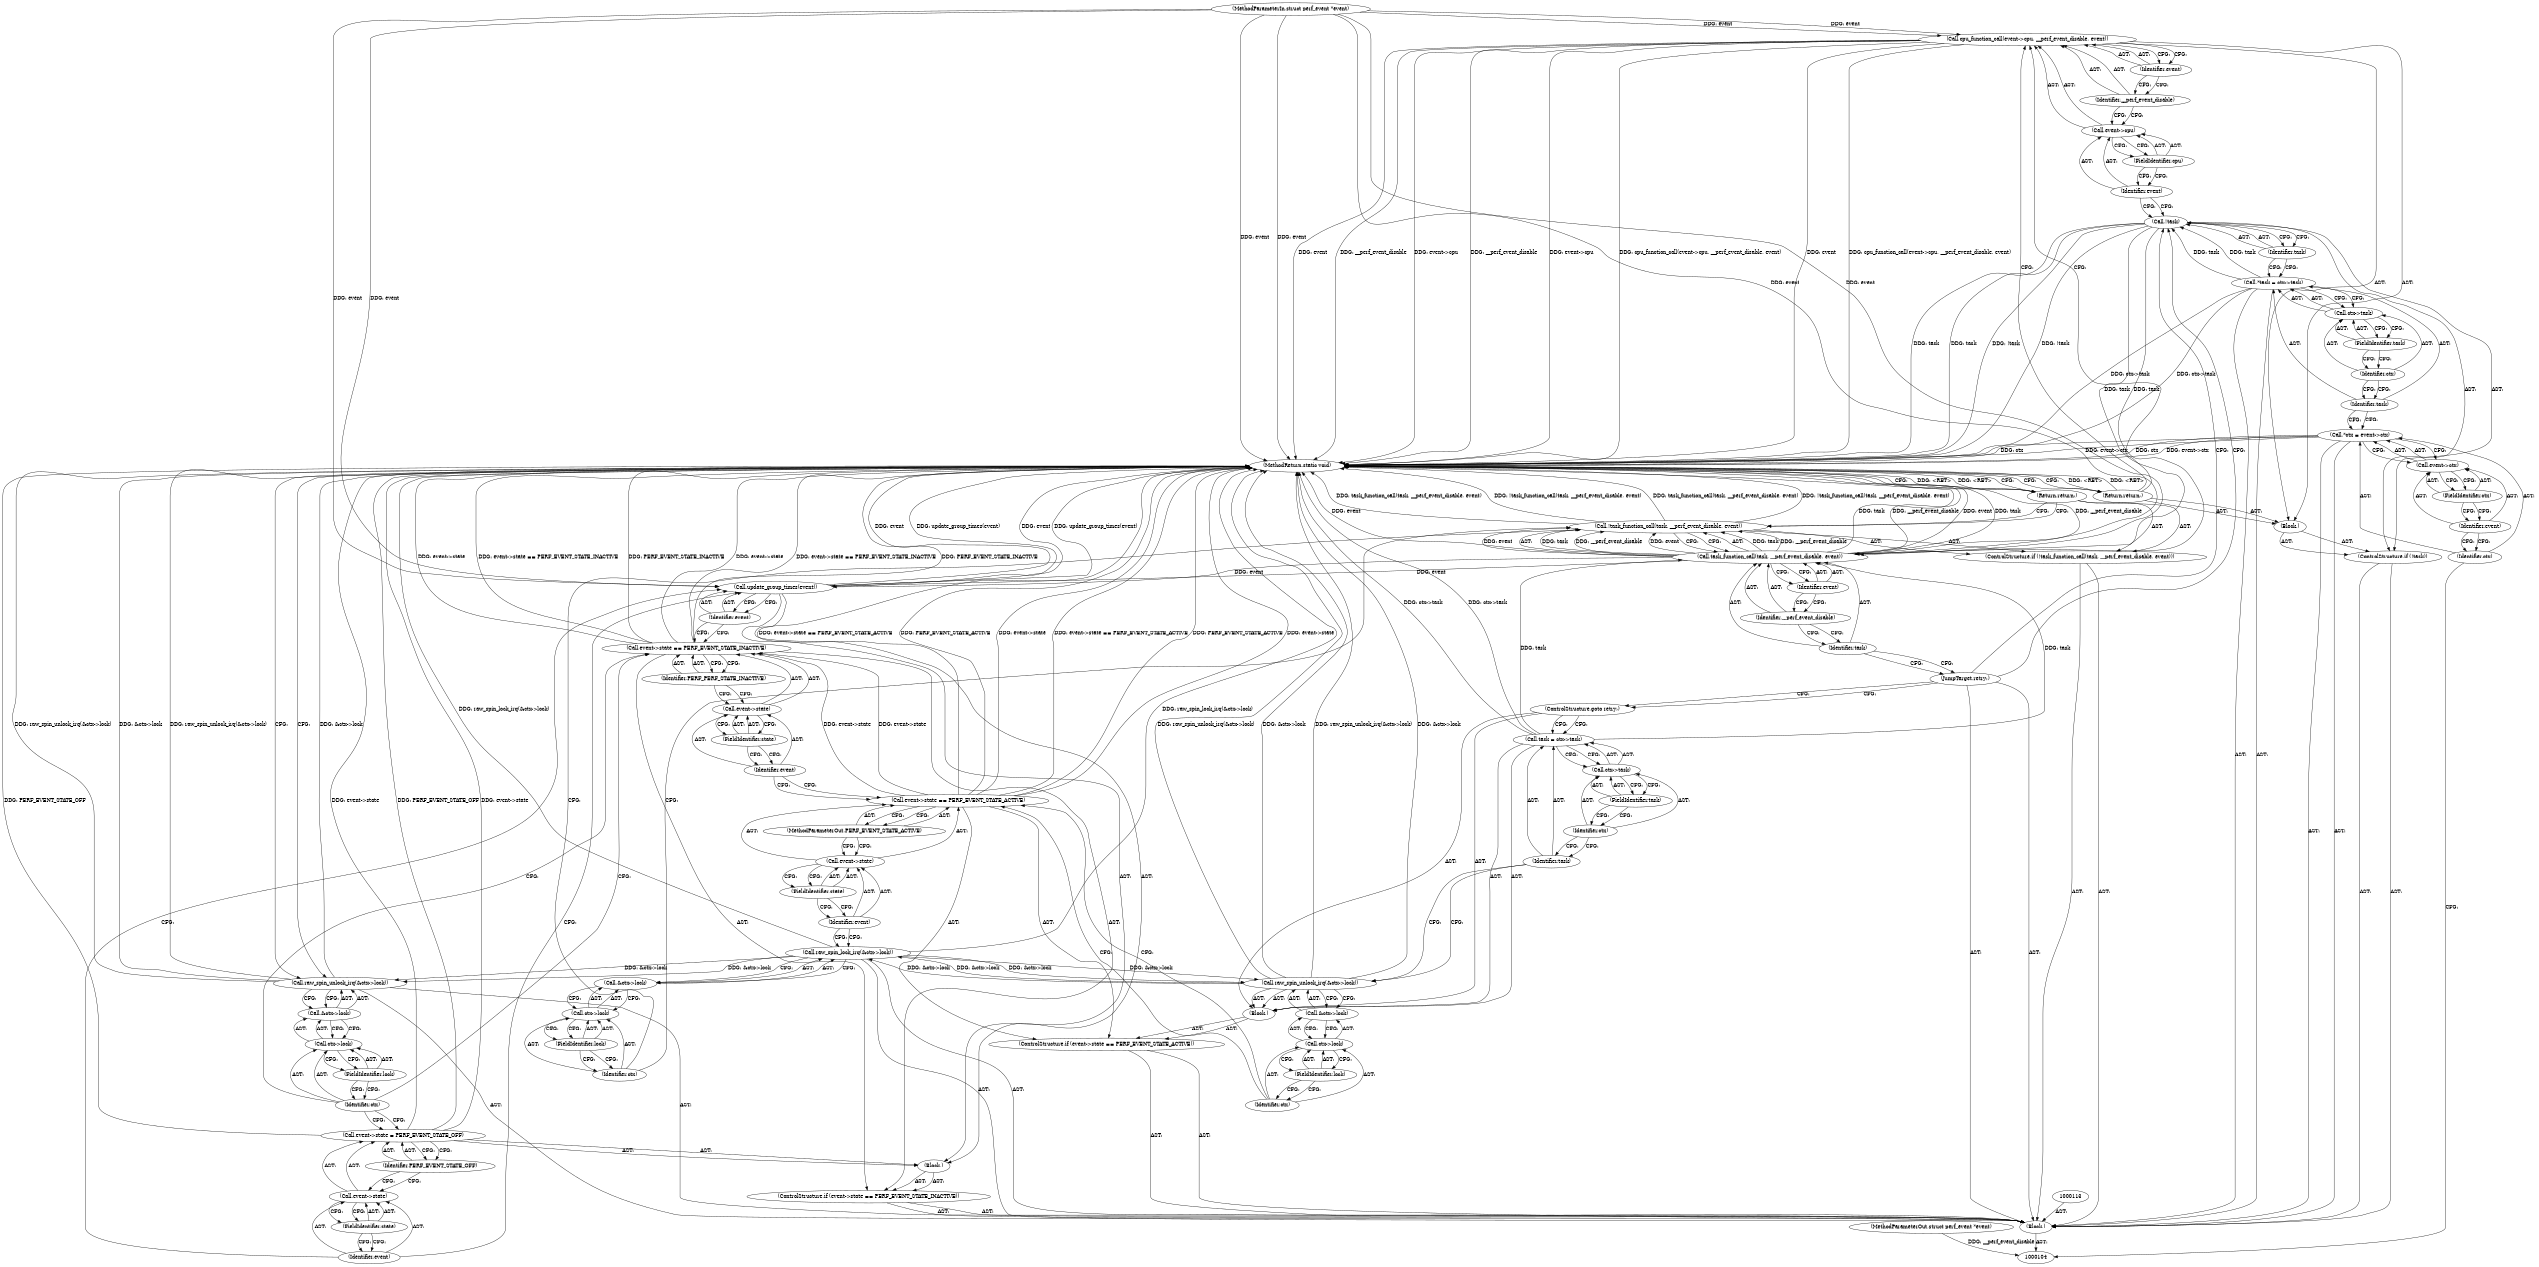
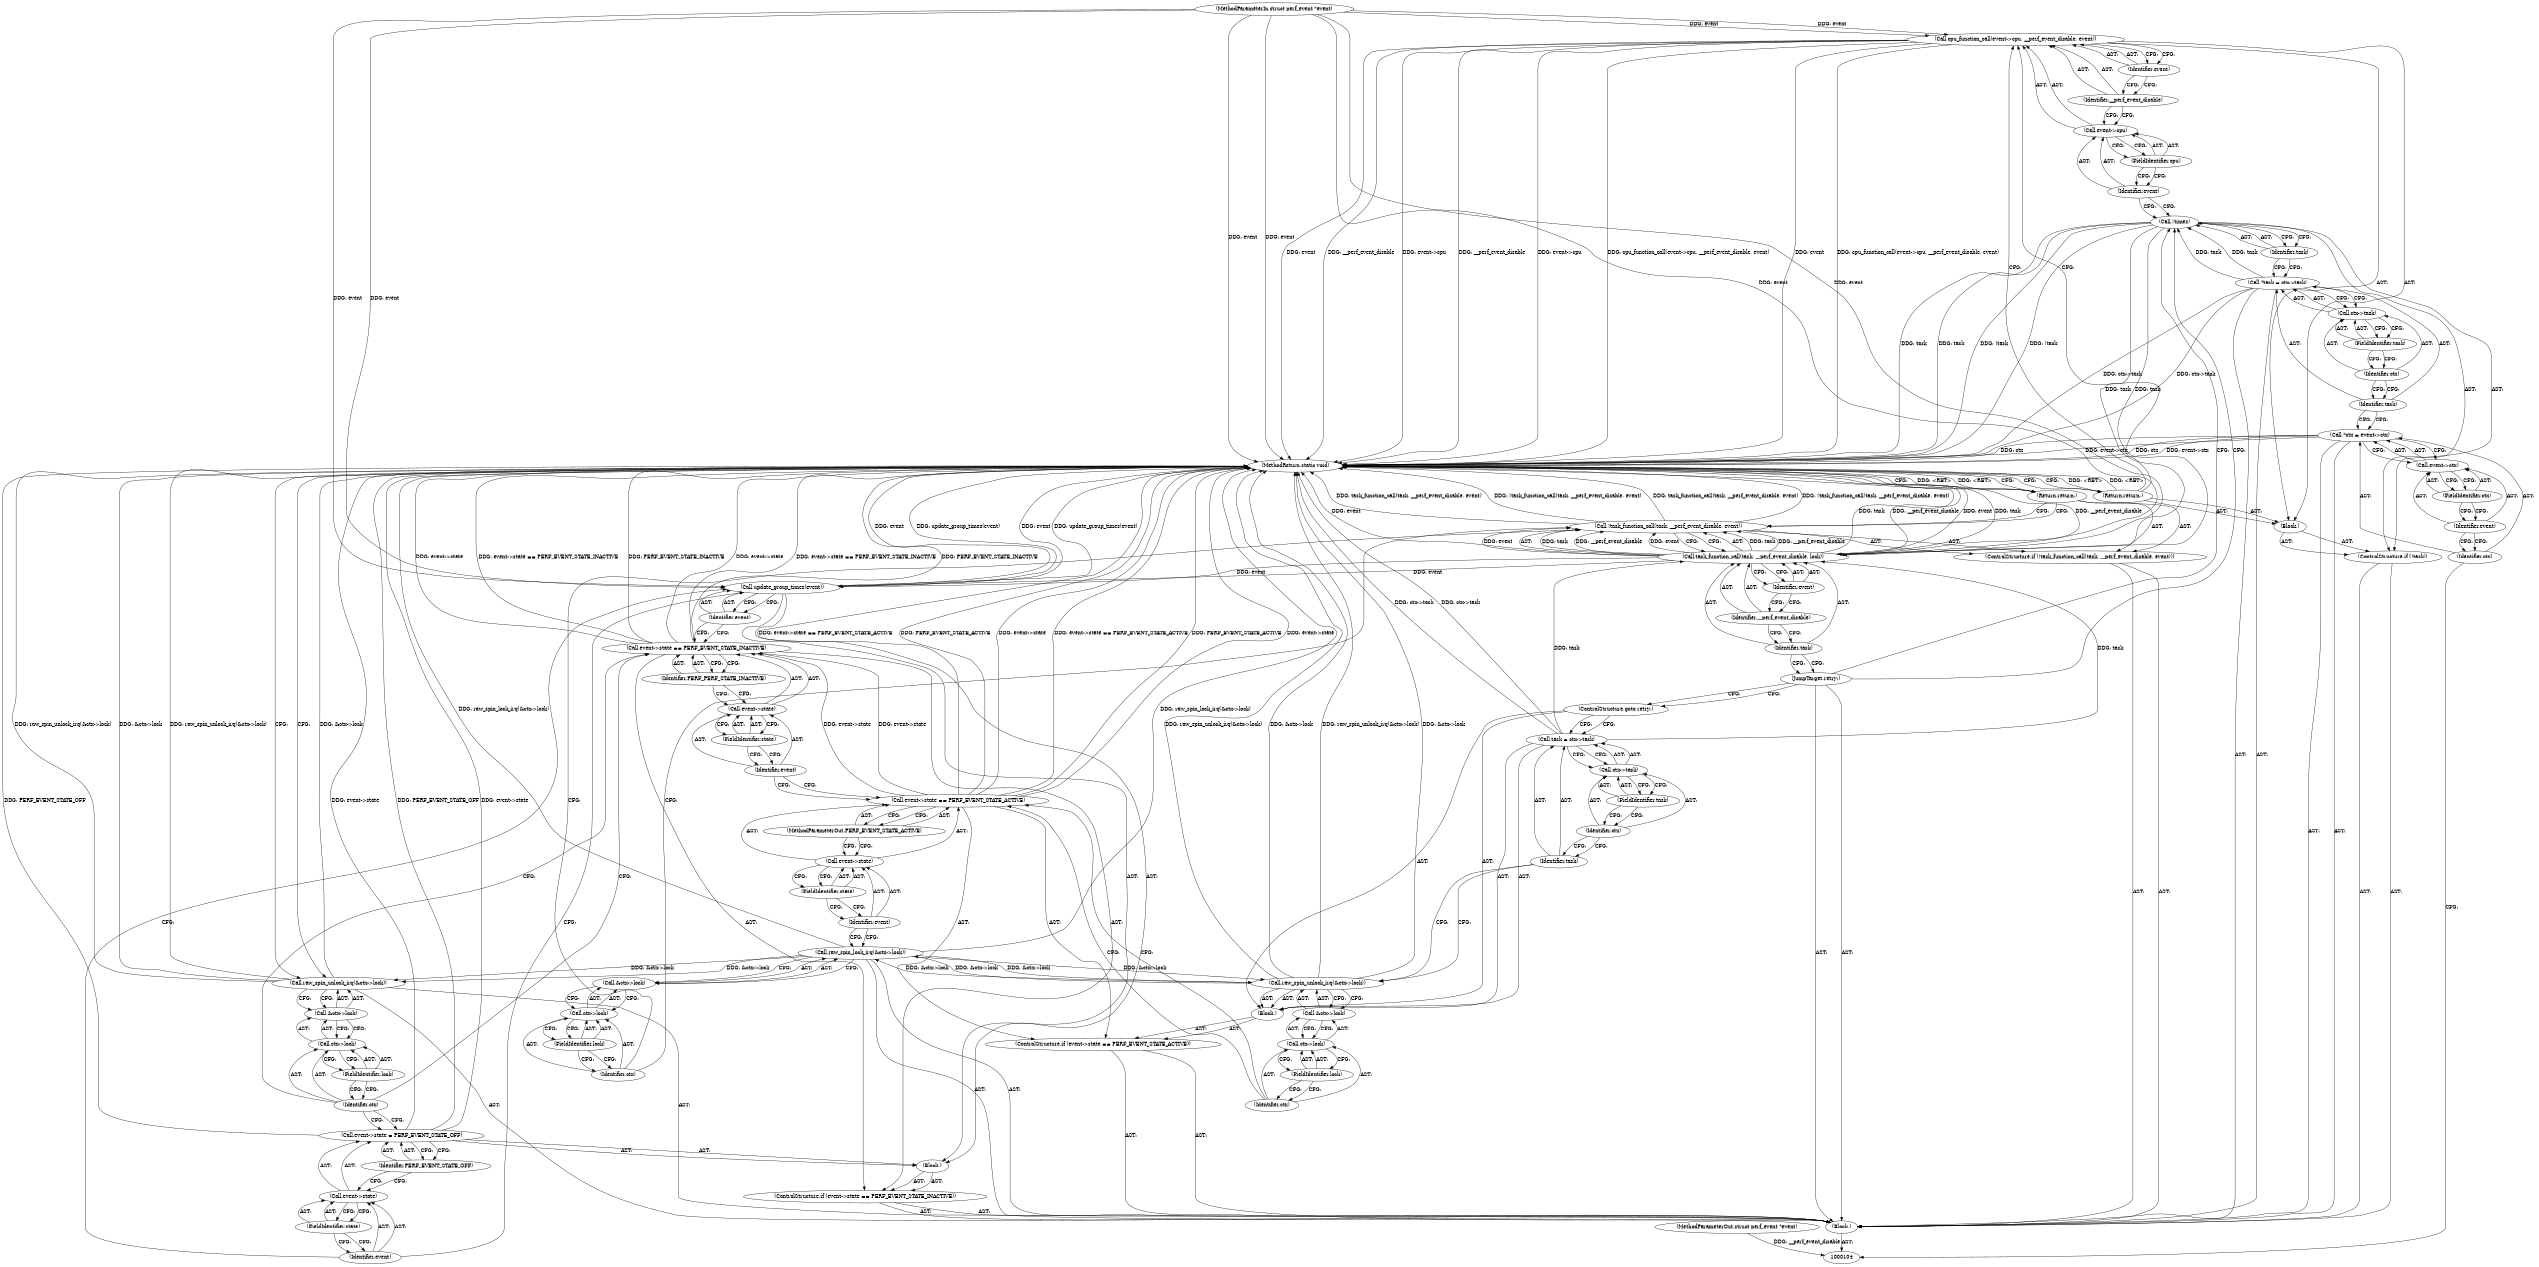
node "(Call,!task)": label "(Call,!task)" -> "(Call,!times)"
node "(Call,task_function_call(task, __perf_event_disable, event))": label "(Call,task_function_call(task, __perf_event_disable, event))" -> "(Call,task_function_call(task, __perf_event_disable, lock))"
node "1000113": removed
